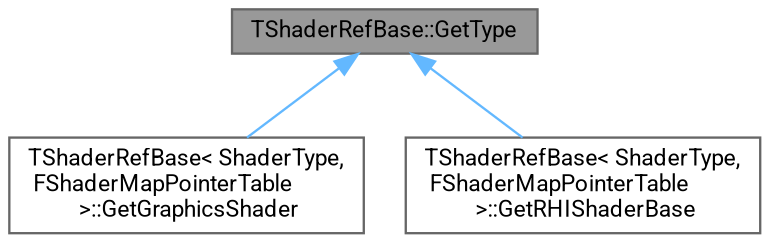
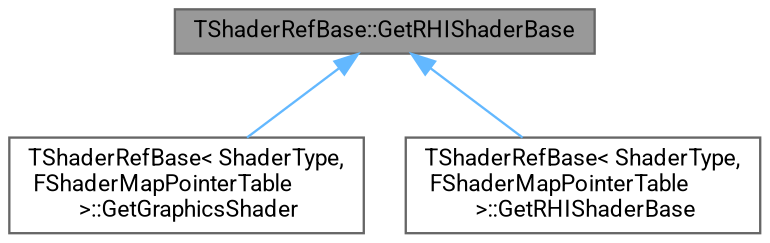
node "TShaderRefBase::GetType": label "TShaderRefBase::GetType" -> "TShaderRefBase::GetRHIShaderBase"
